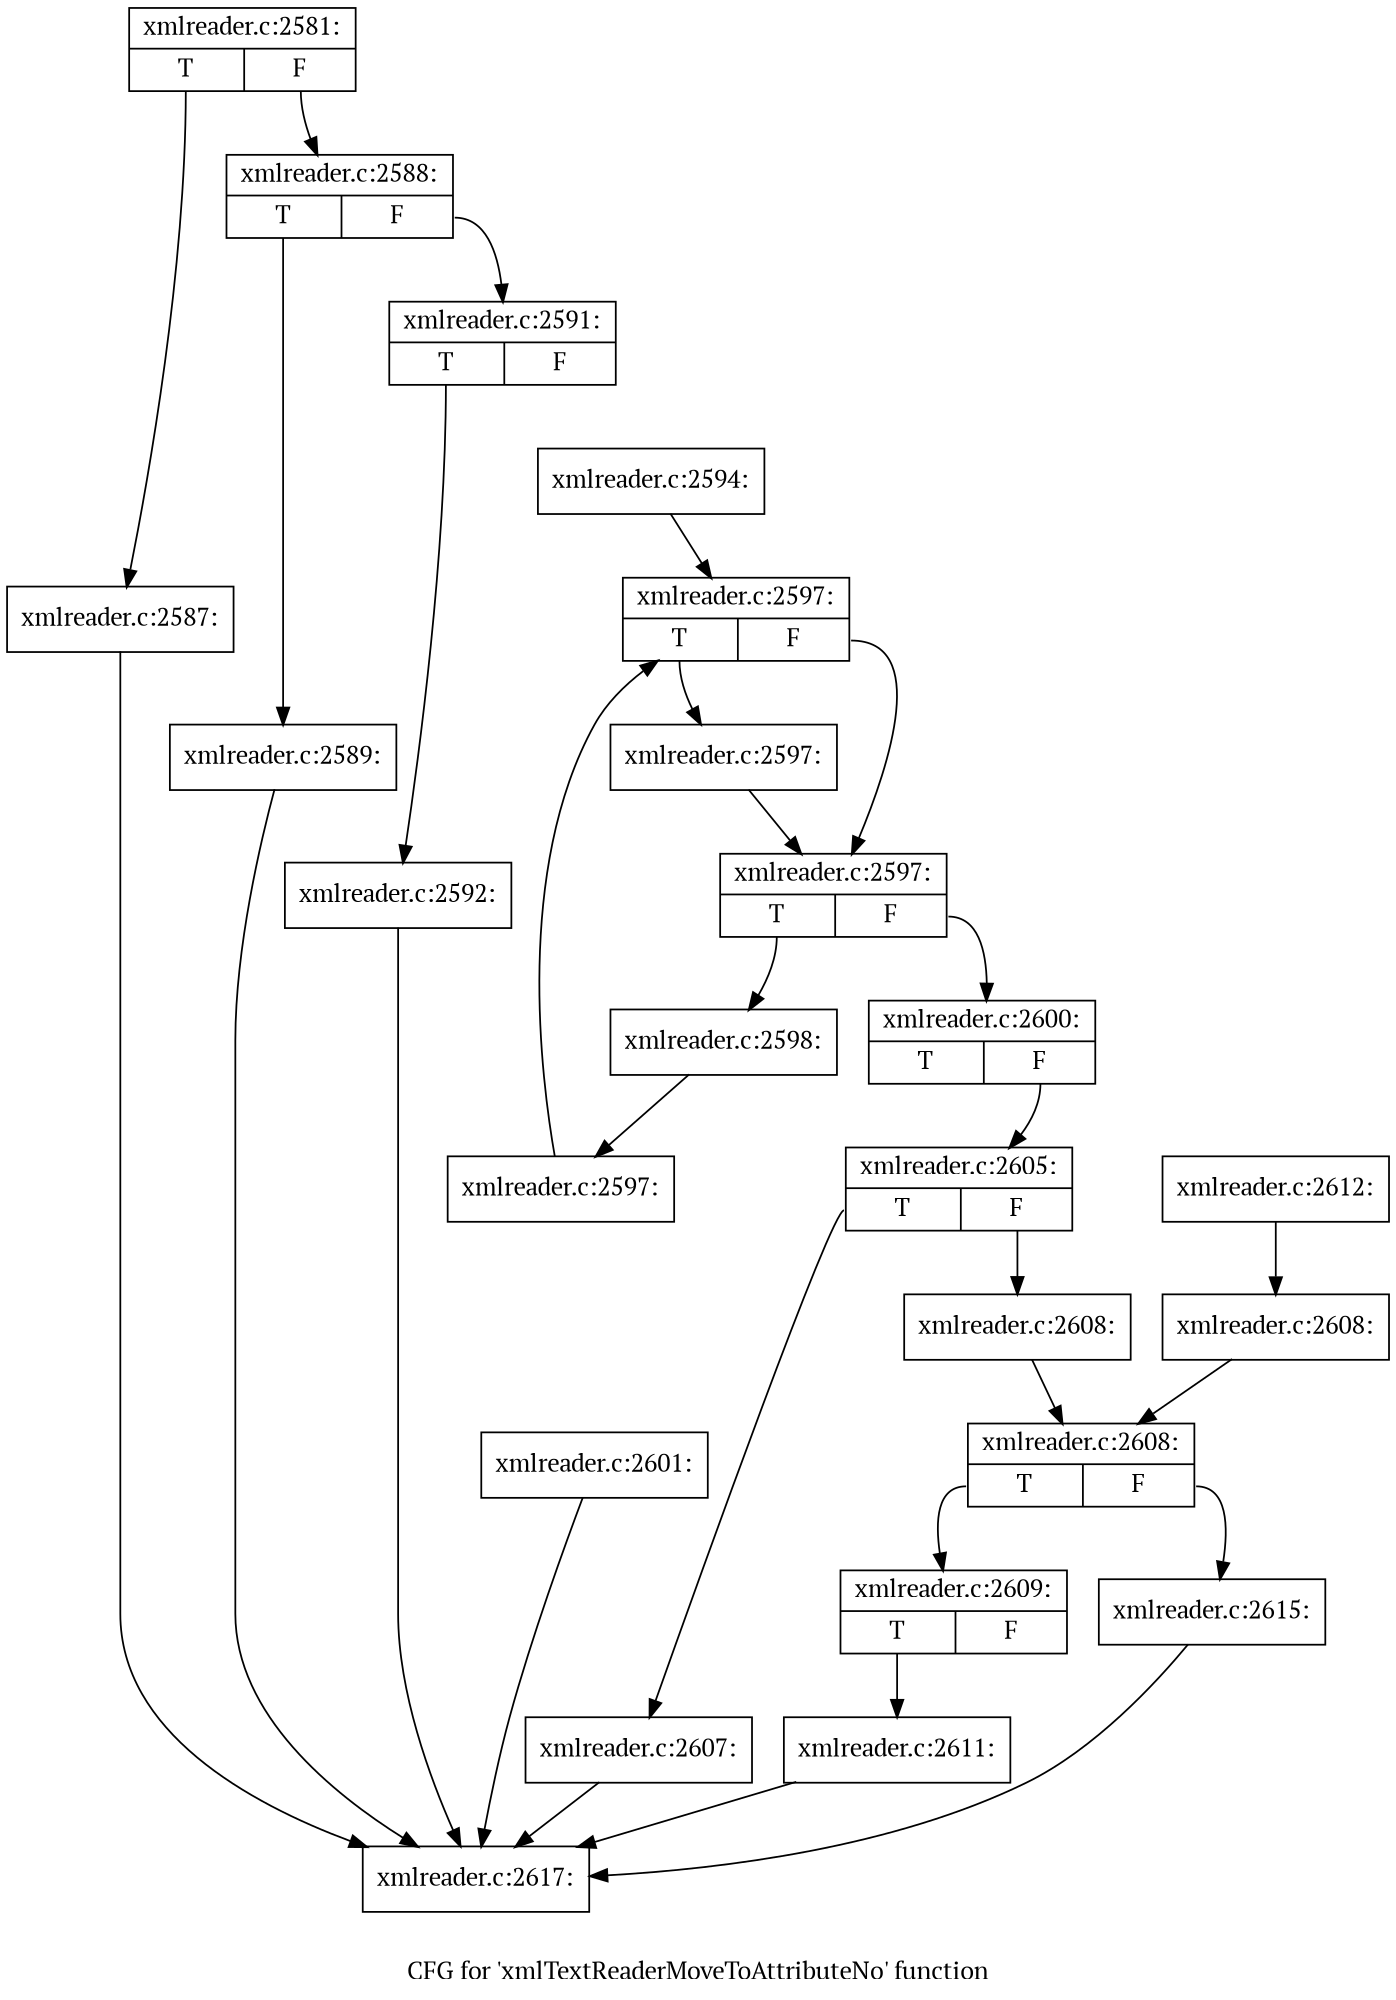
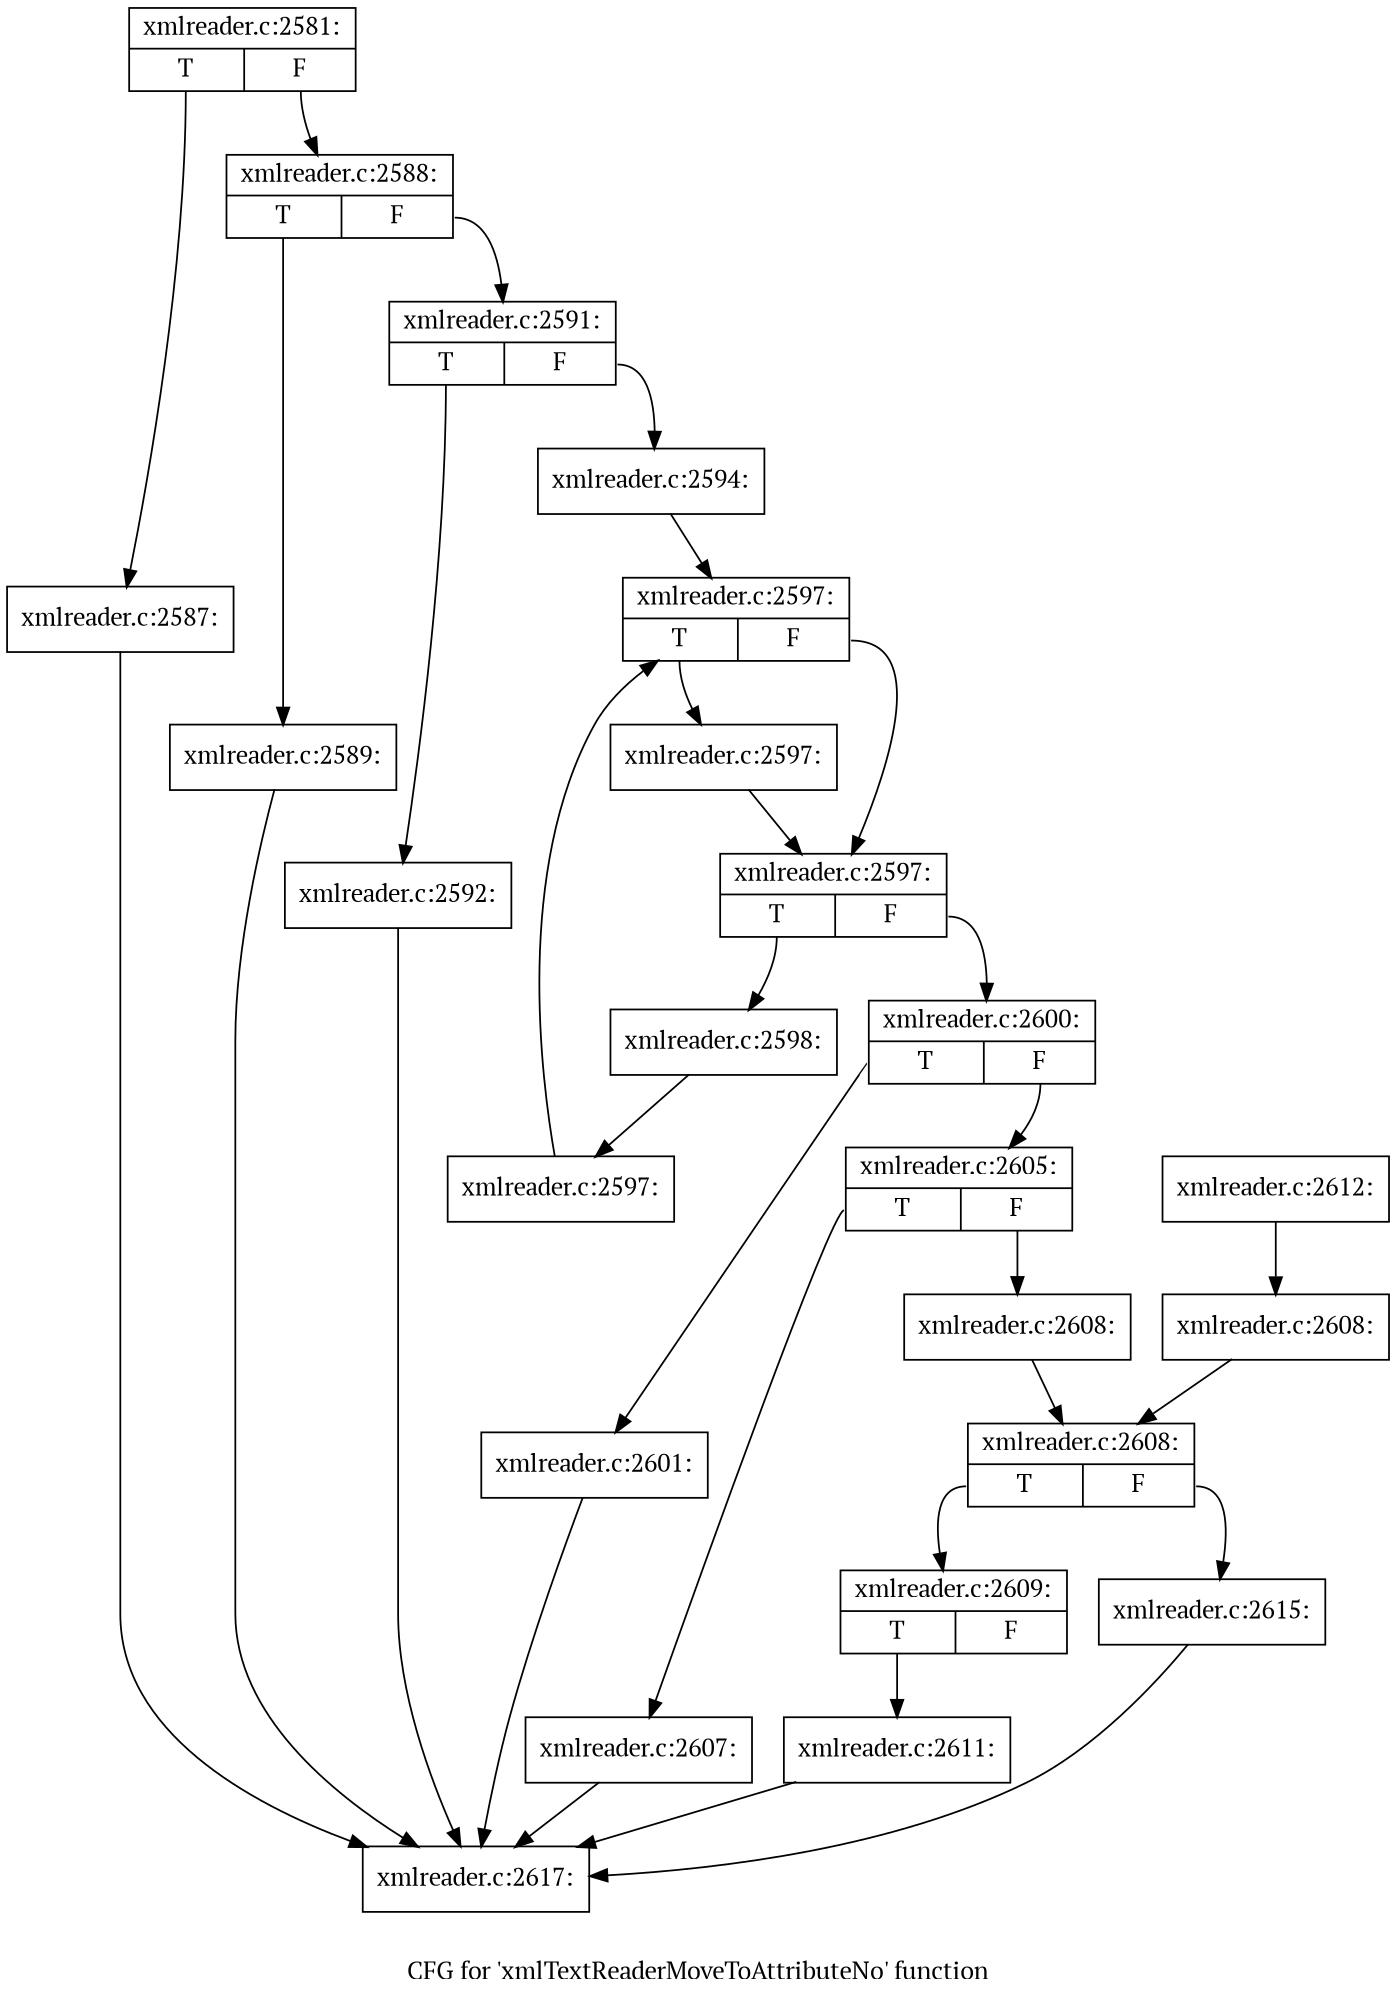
edge "xmlreader.c:2591:" -> "xmlreader.c:2594:": added
edge "xmlreader.c:2600:" -> "xmlreader.c:2601:": added
